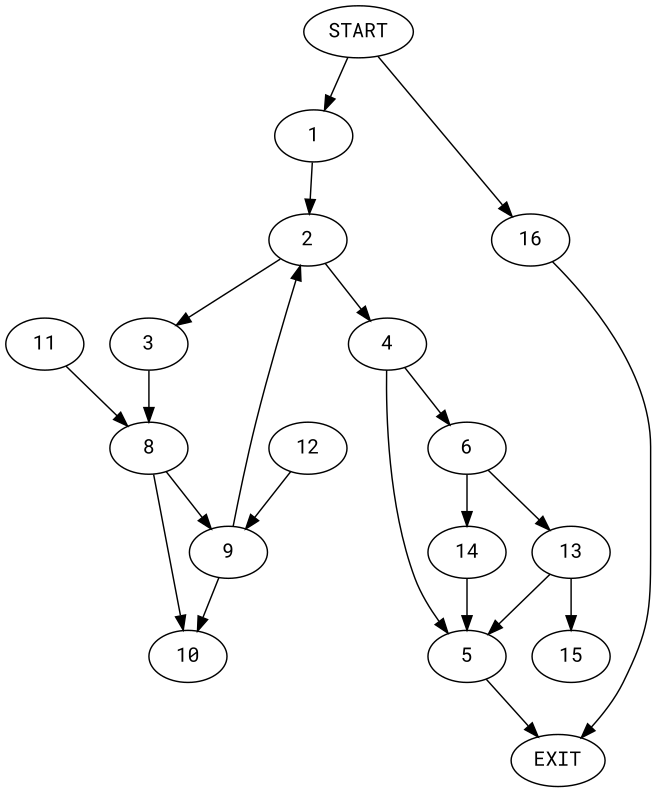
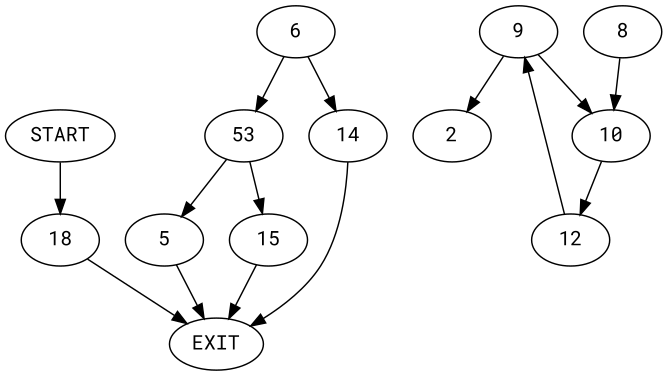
node "1": removed
edge "10" -> "12": added
node "16": label "16" -> "18"
edge "15" -> "EXIT": added
node "11": removed
node "3": removed
node "4": removed
edge "8" -> "9": removed
node "13": label "13" -> "53"
edge "14" -> "5": now "14" -> "EXIT"
